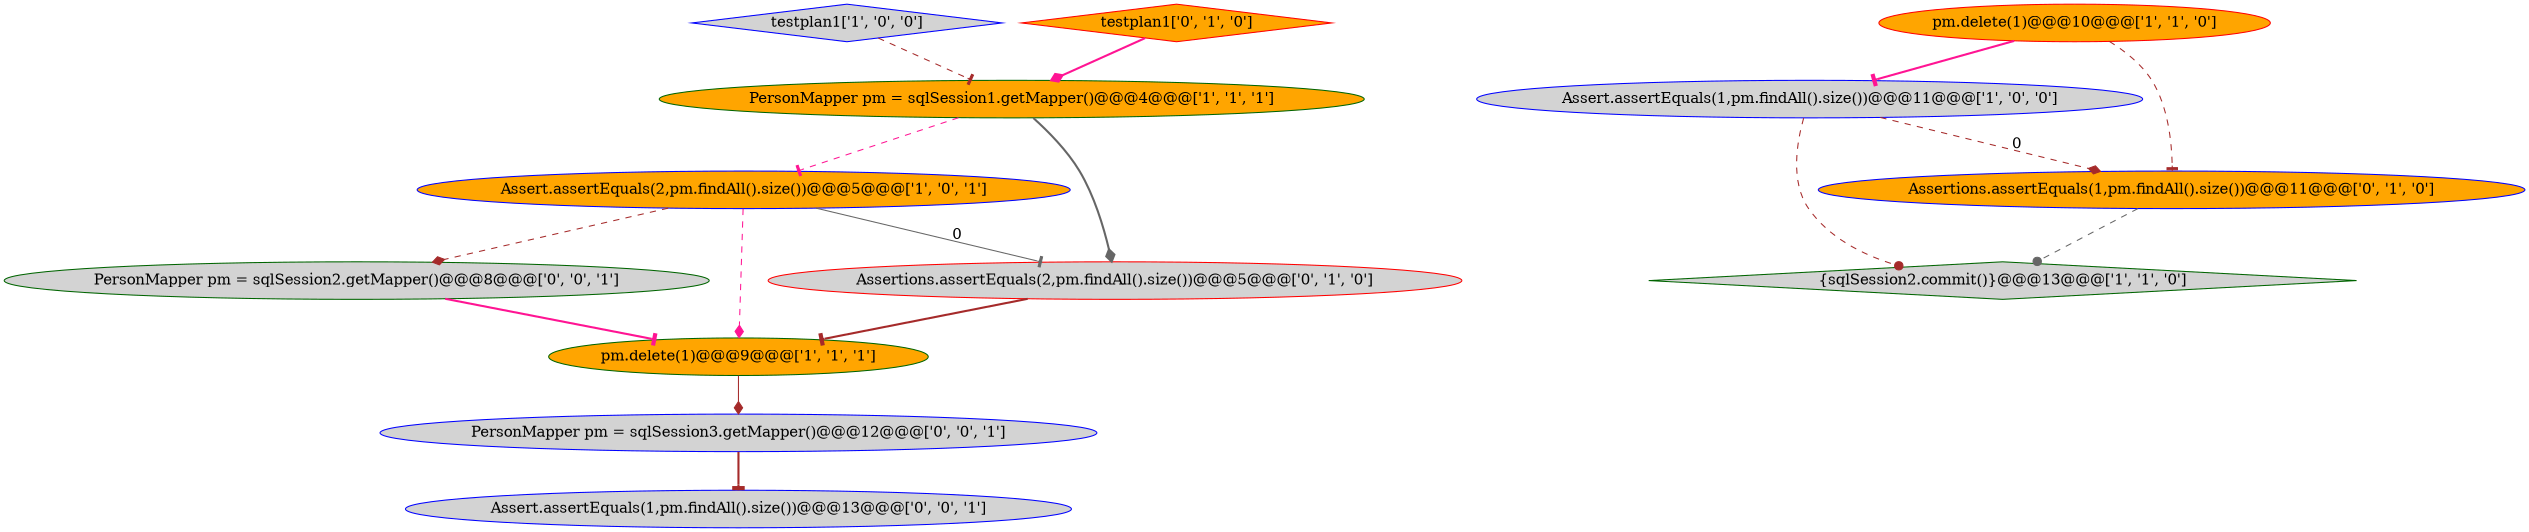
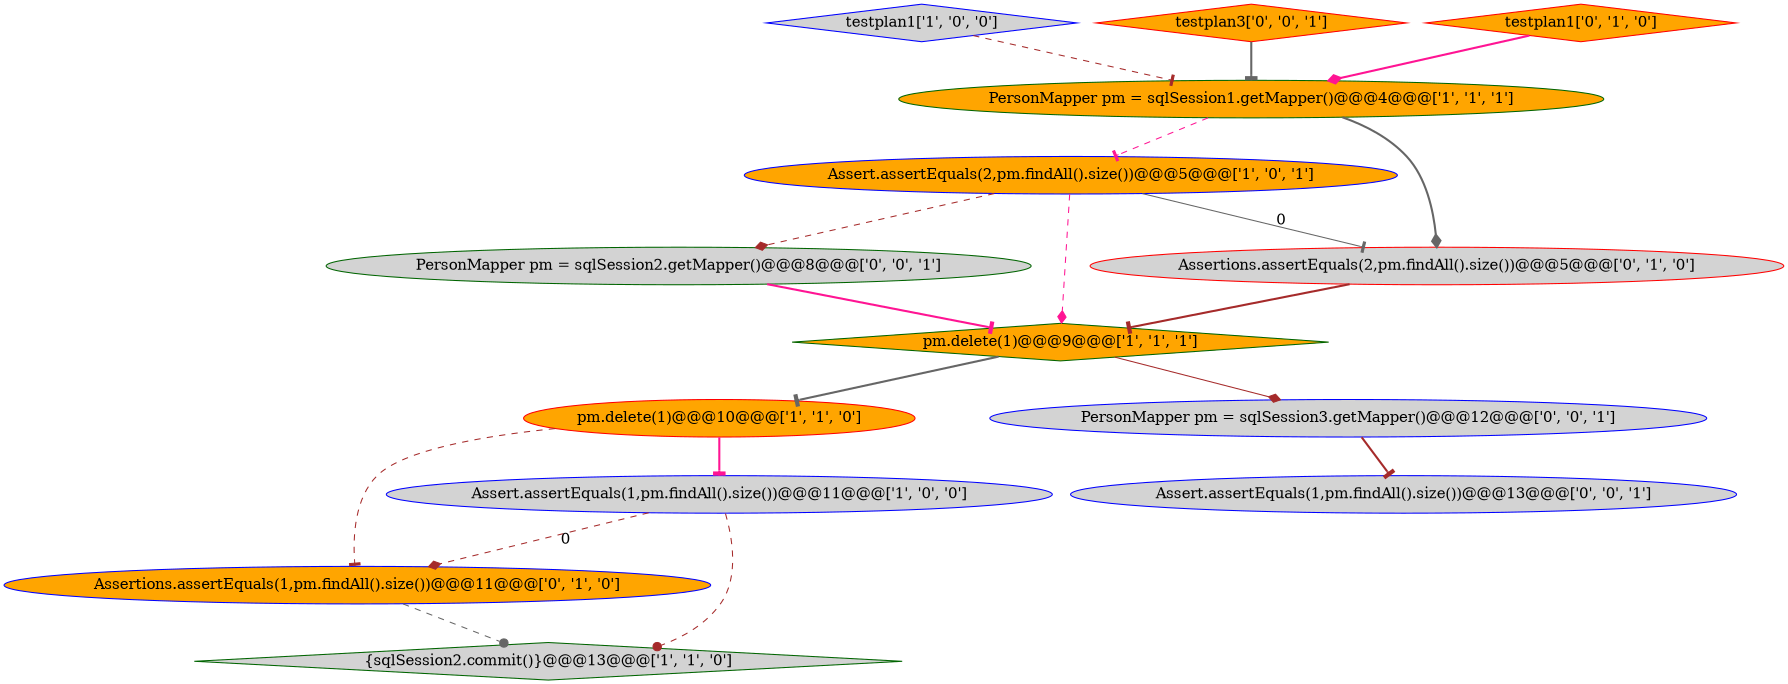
node "testplan3['0', '0', '1']": added
node "pm.delete(1)@@@9@@@['1', '1', '1']": shape ellipse -> diamond
edge "pm.delete(1)@@@9@@@['1', '1', '1']" -> "pm.delete(1)@@@10@@@['1', '1', '0']": added
